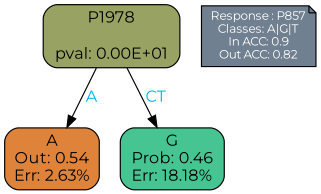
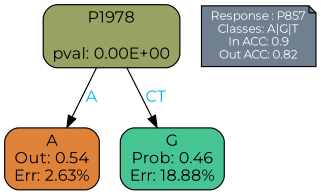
node "P1978 pval: 0.00E+01": label "P1978 pval: 0.00E+01" -> "P1978 pval: 0.00E+00"
node "G Prob: 0.46 Err: 18.18%": label "G Prob: 0.46 Err: 18.18%" -> "G Prob: 0.46 Err: 18.88%"
